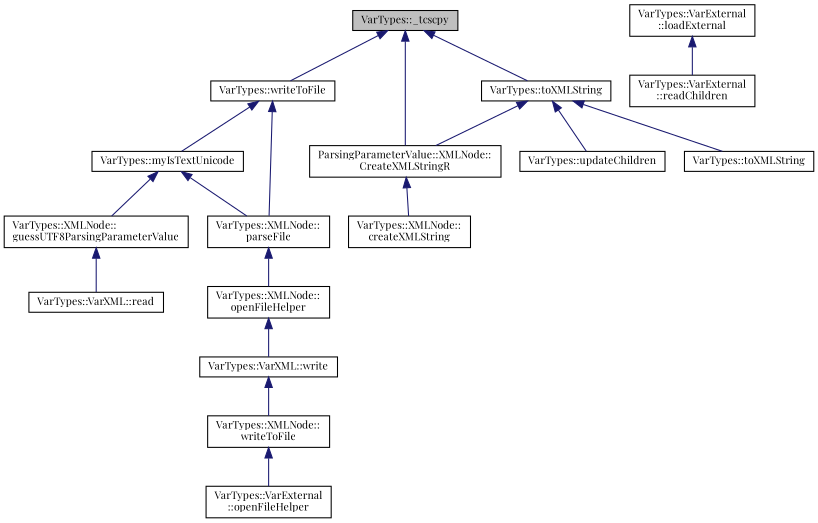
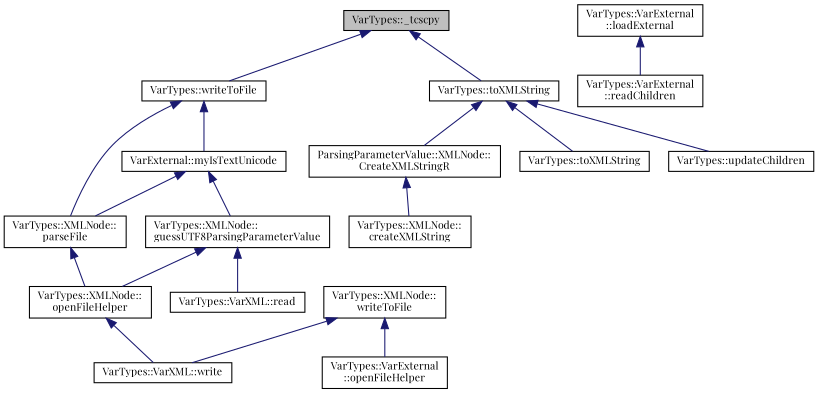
edge "ParsingParameterValue::XMLNode:: CreateXMLStringR" -> "VarTypes::_tcscpy": removed
node "VarTypes::myIsTextUnicode": label "VarTypes::myIsTextUnicode" -> "VarExternal::myIsTextUnicode"
edge "VarTypes::XMLNode:: openFileHelper" -> "VarTypes::XMLNode:: guessUTF8ParsingParameterValue": added
edge "VarTypes::XMLNode:: writeToFile" -> "VarTypes::VarXML::write": reversed
